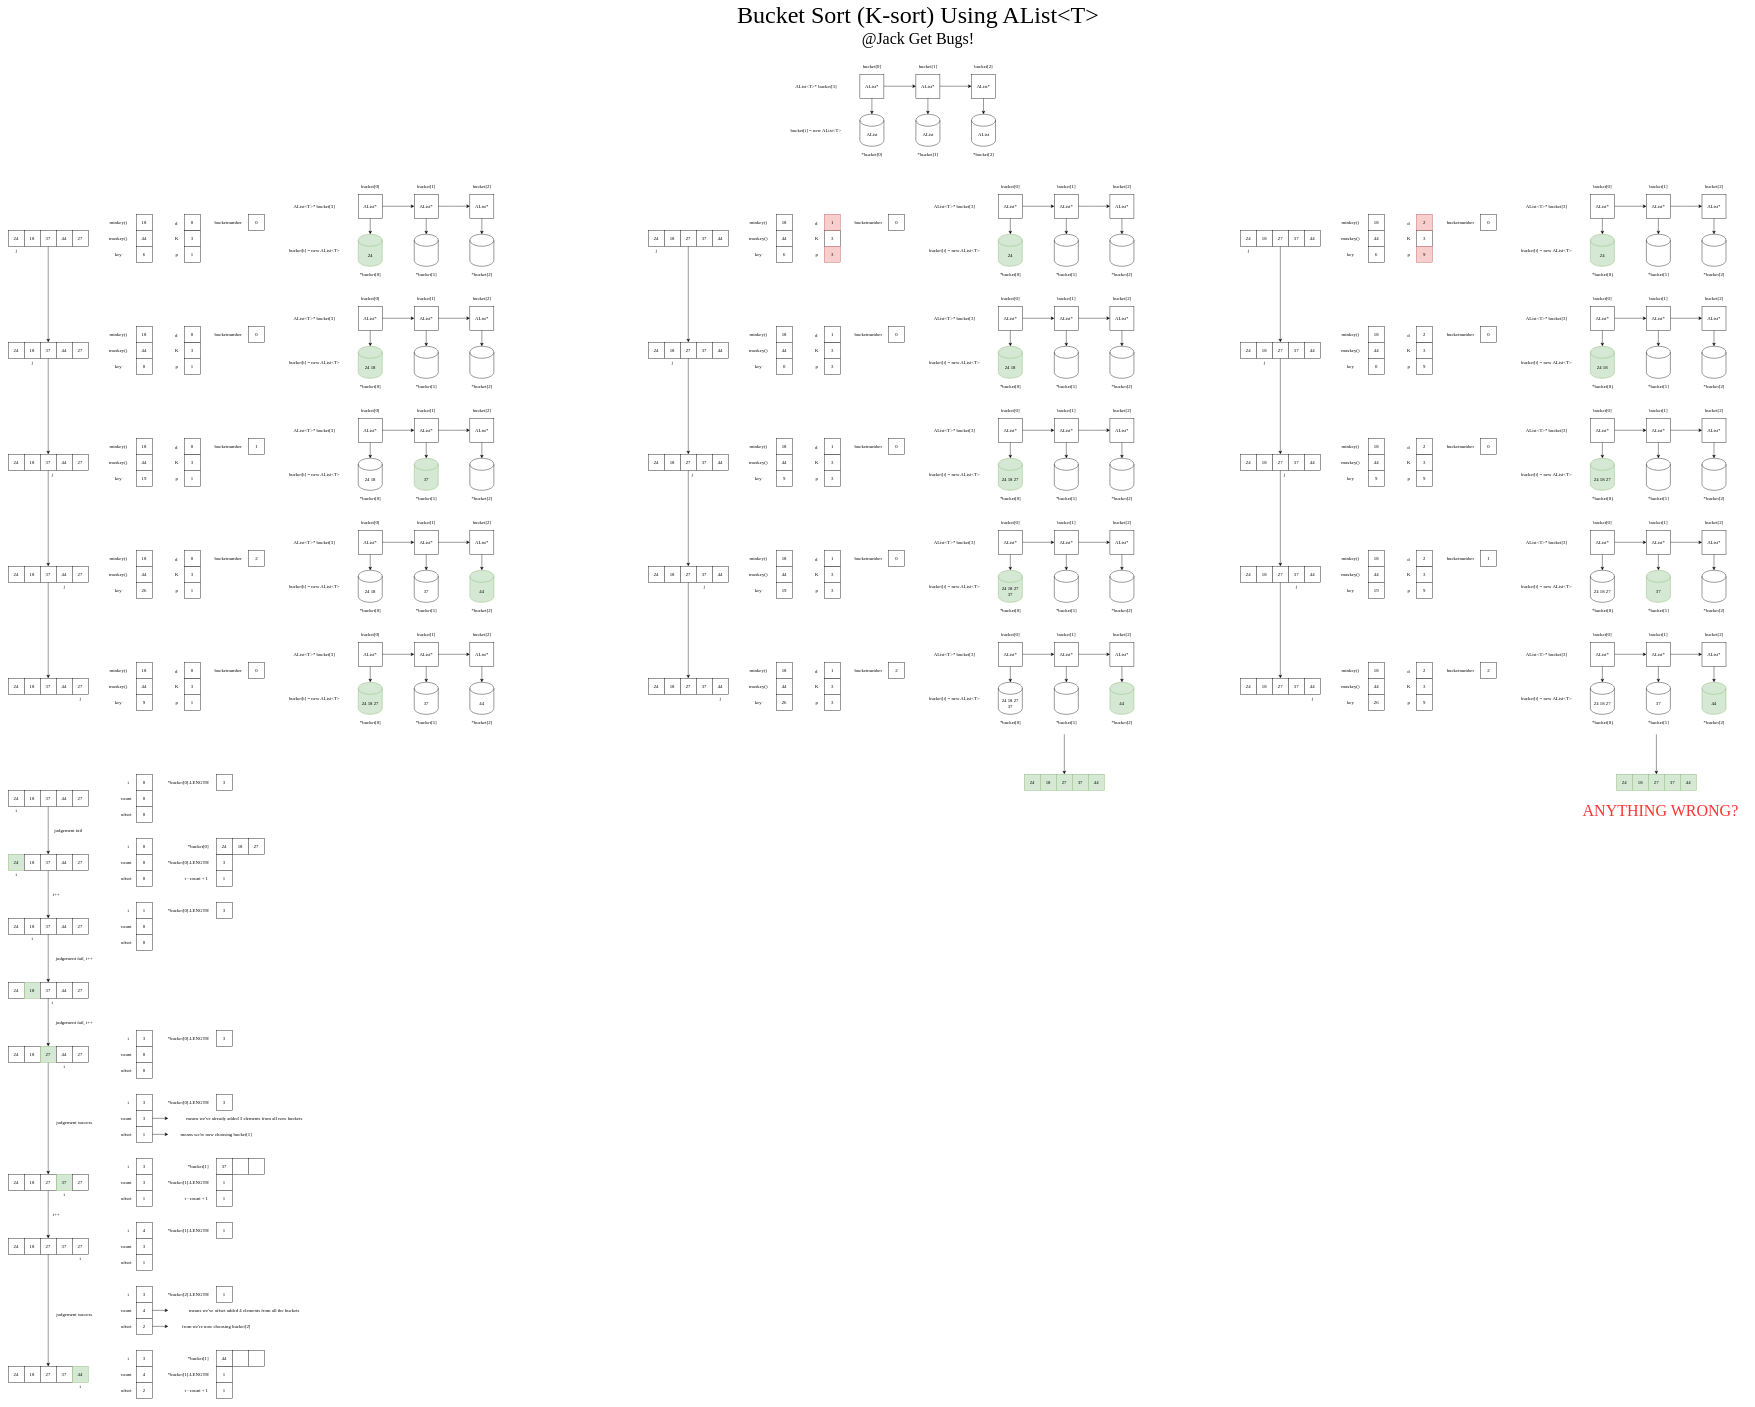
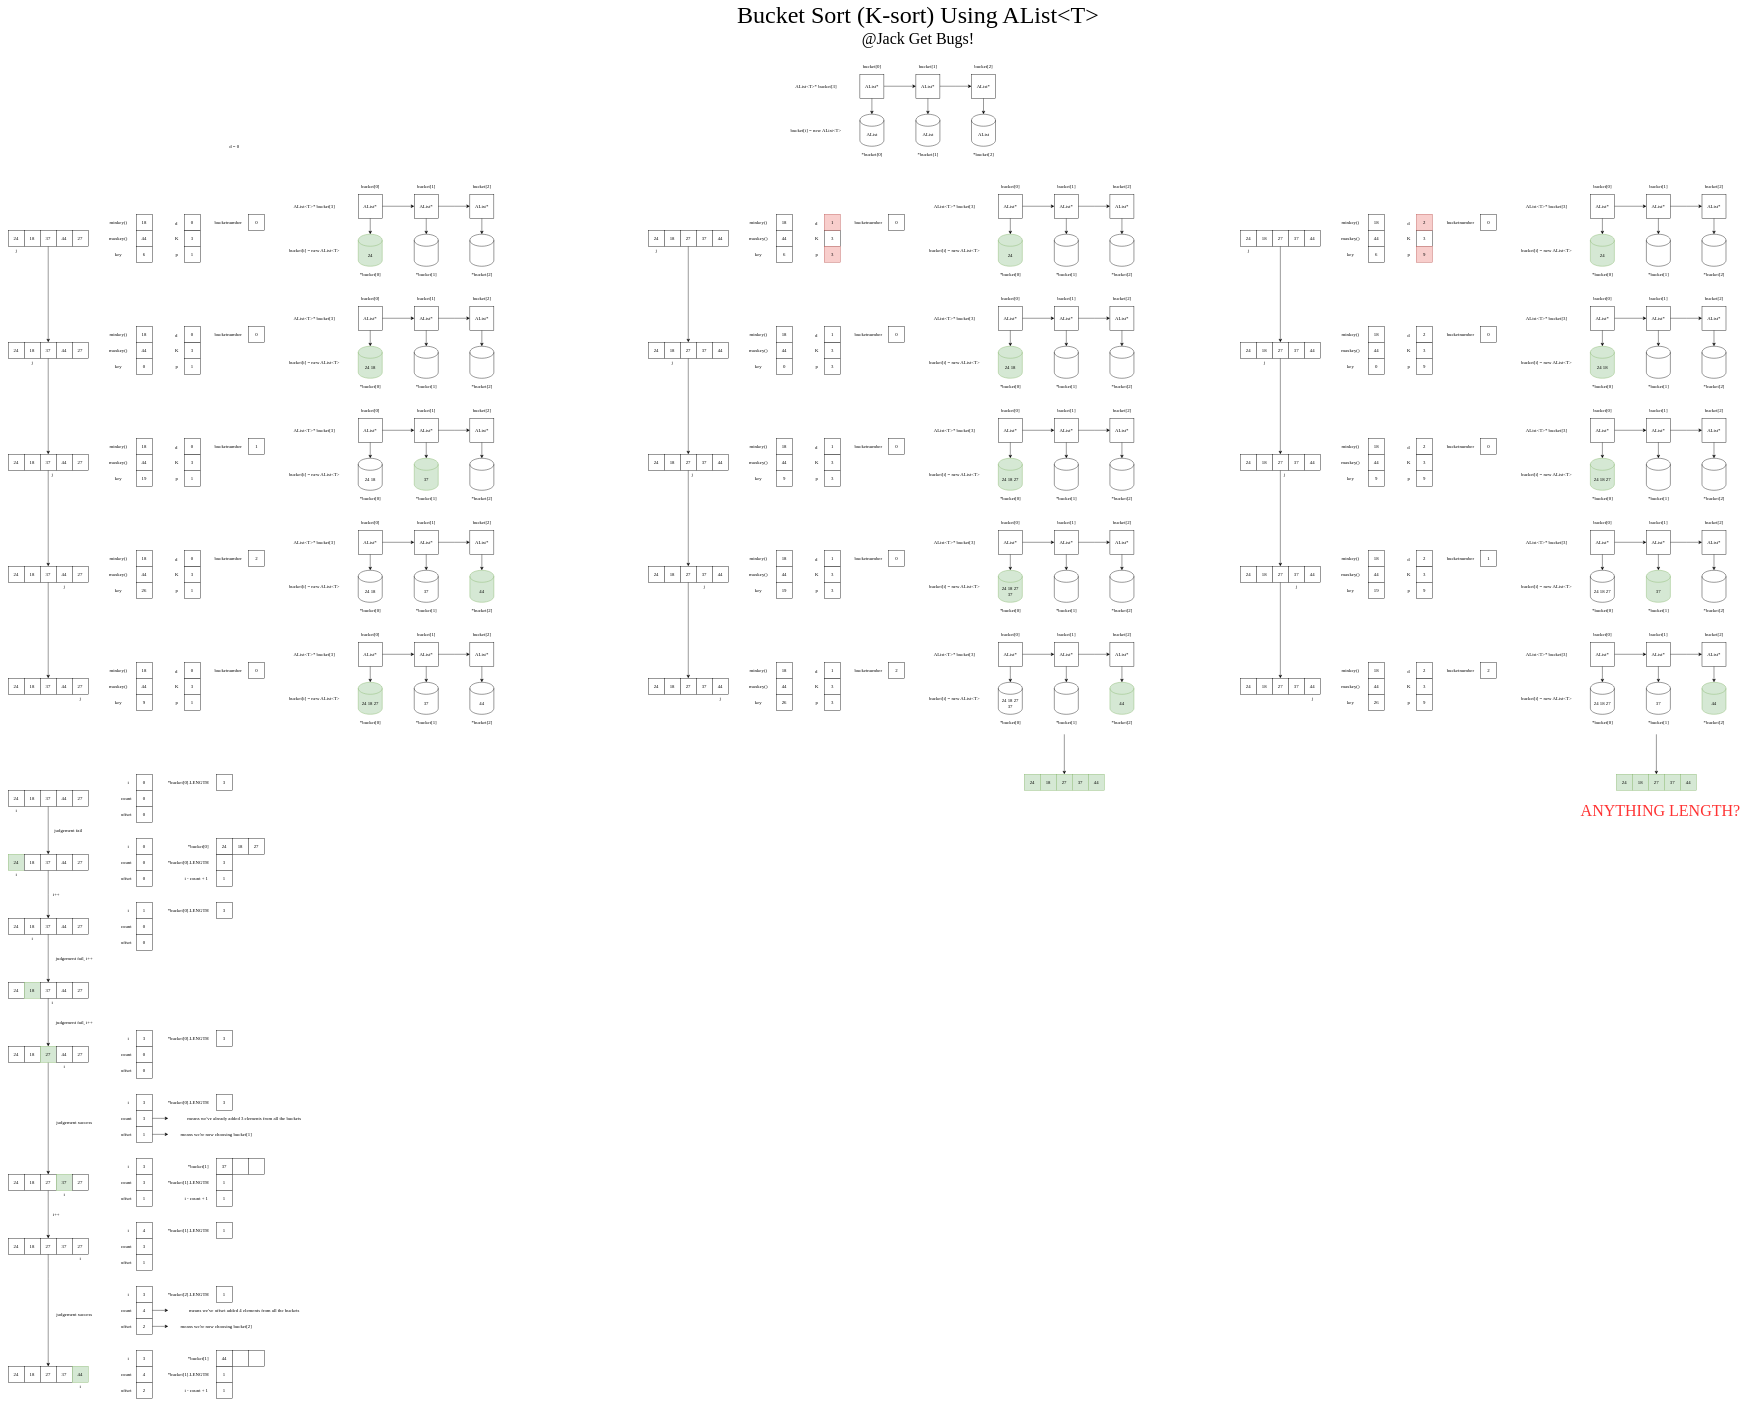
node "d = 0": added
node "ANYTHING WRONG?": label "ANYTHING WRONG?" -> "ANYTHING LENGTH?"
node "means we've already added 3 elements from all now buckets": label "means we've already added 3 elements from all now buckets" -> "means we've already added 3 elements from all the buckets"
node "from we're now choosing bucket[2]": label "from we're now choosing bucket[2]" -> "means we're now choosing bucket[2]"
